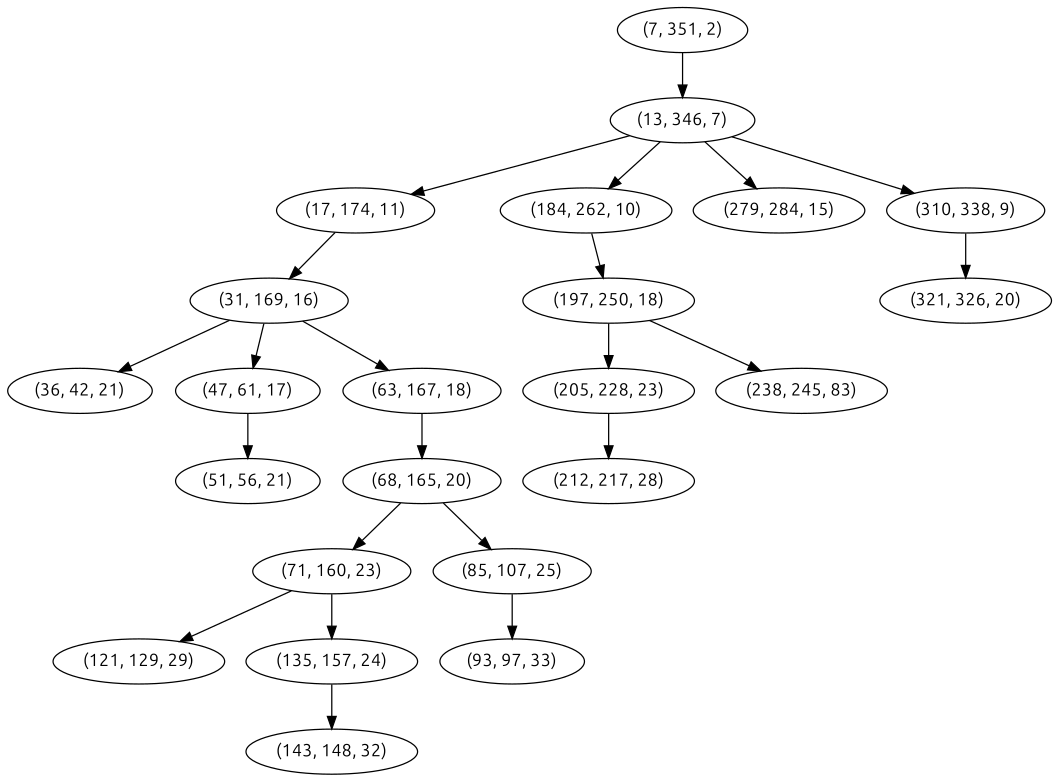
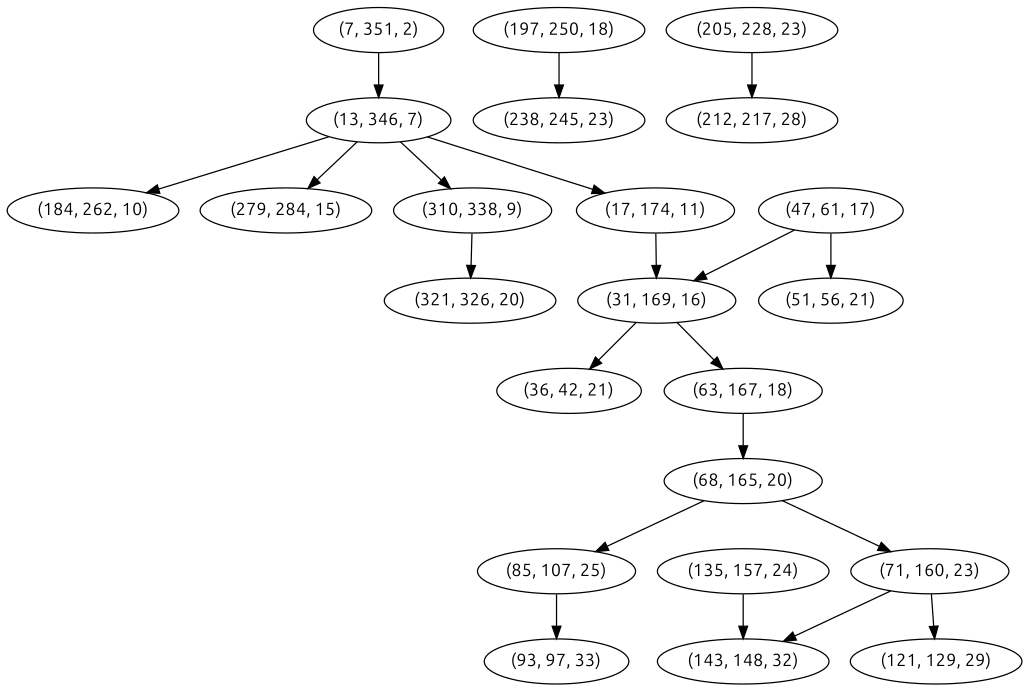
edge "(184, 262, 10)" -> "(197, 250, 18)": removed
edge "(31, 169, 16)" -> "(47, 61, 17)": reversed
edge "(197, 250, 18)" -> "(205, 228, 23)": removed
node "(238, 245, 83)": label "(238, 245, 83)" -> "(238, 245, 23)"
edge "(71, 160, 23)" -> "(135, 157, 24)": now "(71, 160, 23)" -> "(143, 148, 32)"
